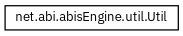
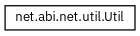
node "net.abi.abisEngine.util.Util": label "net.abi.abisEngine.util.Util" -> "net.abi.net.util.Util"
